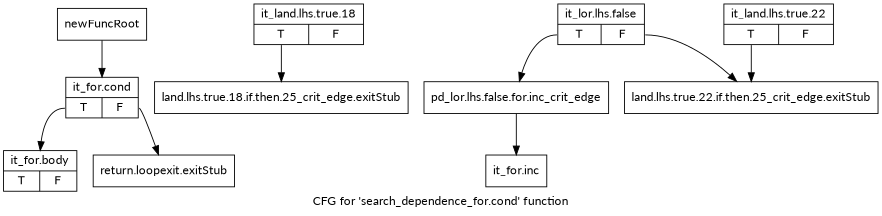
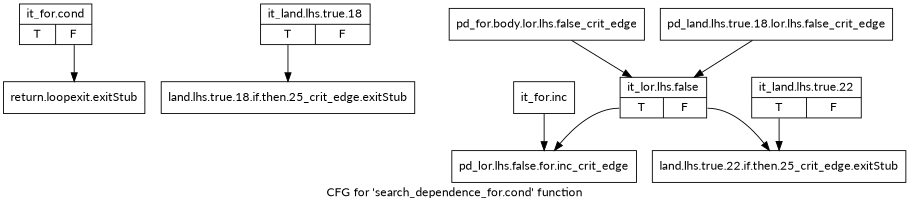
node "newFuncRoot": removed
node "pd_for.body.lor.lhs.false_crit_edge": added
node "pd_land.lhs.true.18.lor.lhs.false_crit_edge": added
edge "pd_lor.lhs.false.for.inc_crit_edge" -> "it_for.inc": reversed
node "it_for.body": removed
